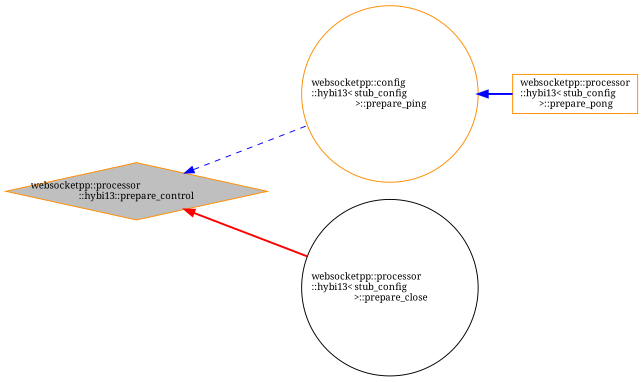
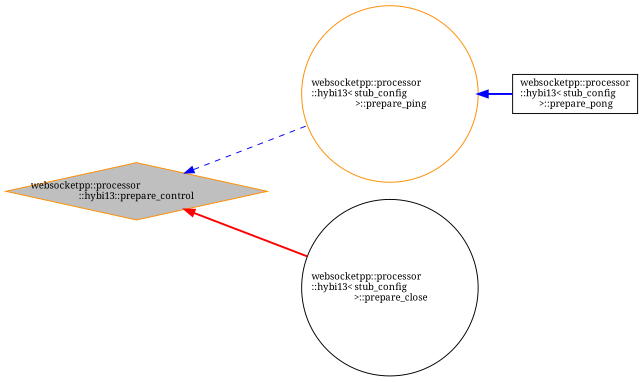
node "websocketpp::config ::hybi13< stub_config >::prepare_ping": label "websocketpp::config ::hybi13< stub_config >::prepare_ping" -> "websocketpp::processor ::hybi13< stub_config >::prepare_ping"
node "websocketpp::processor ::hybi13< stub_config >::prepare_pong": color darkorange -> black
